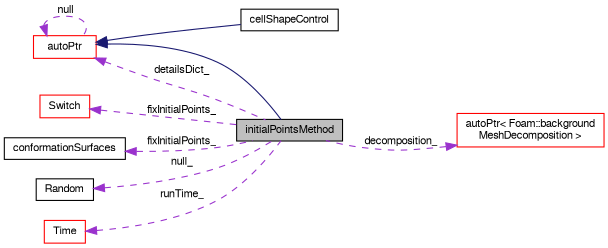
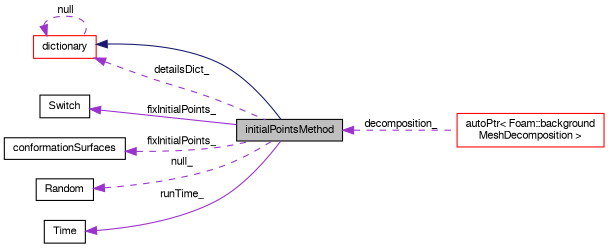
node "cellShapeControl": removed
node "autoPtr": label "autoPtr" -> "dictionary"
node "Switch": color red -> black
edge "initialPointsMethod" -> "Switch": style dashed -> solid
edge "initialPointsMethod" -> "autoPtr< Foam::background MeshDecomposition >": reversed
edge "initialPointsMethod" -> "Time": style dashed -> solid
node "Time": color red -> black
